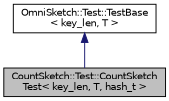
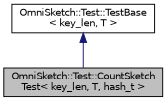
node "CountSketch::Test::CountSketch Test< key_len, T, hash_t >": label "CountSketch::Test::CountSketch Test< key_len, T, hash_t >" -> "OmniSketch::Test::CountSketch Test< key_len, T, hash_t >"
